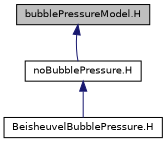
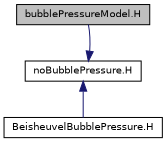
edge "noBubblePressure.H" -> "bubblePressureModel.H": reversed
